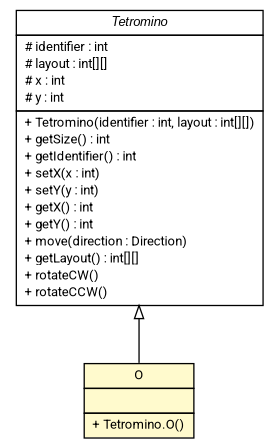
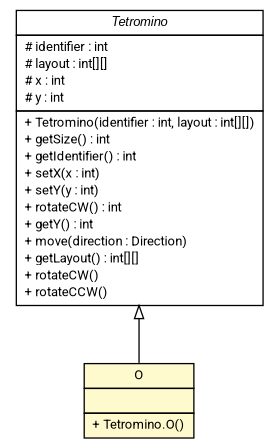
node "Tetromino": text "+ getX() : int" -> "+ rotateCW() : int"
